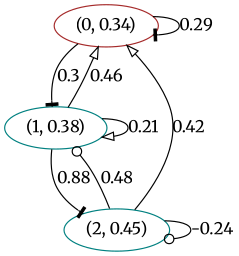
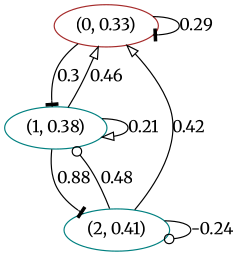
node "(0, 0.34)": label "(0, 0.34)" -> "(0, 0.33)"
node "(2, 0.45)": label "(2, 0.45)" -> "(2, 0.41)"
